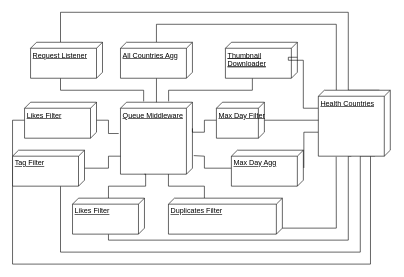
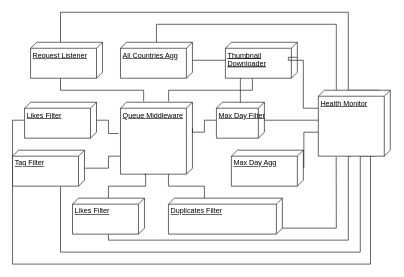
edge "All Countries Agg" -- "Queue Middleware": now "All Countries Agg" -- "Max Day Filter"
node "Health Countries": label "Health Countries" -> "Health Monitor"
edge "Queue Middleware" -- "Max Day Agg": removed
